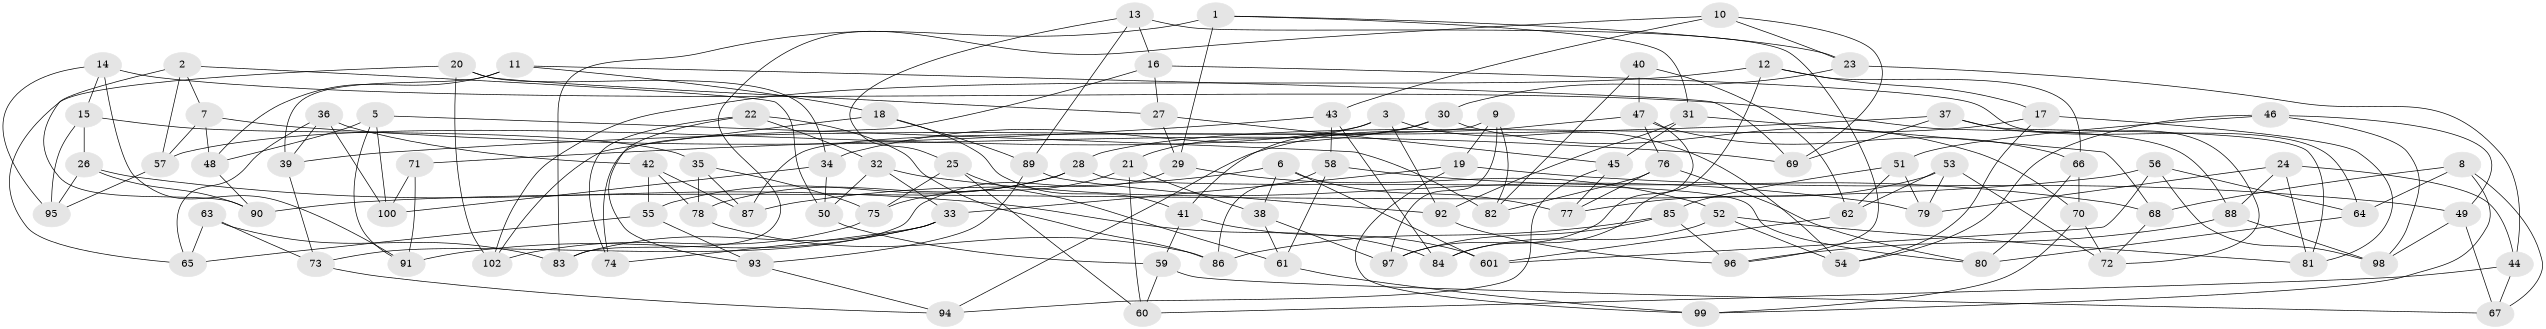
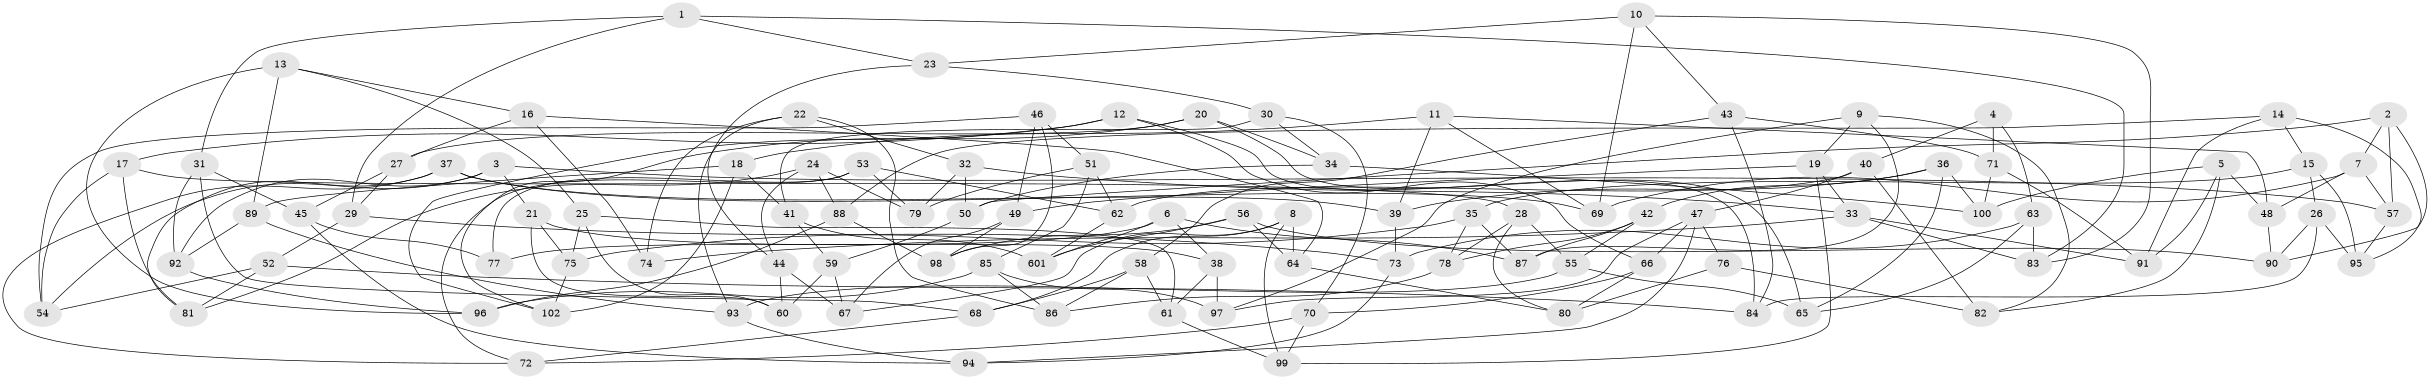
node "4": added
edge "76" -- "77": removed
